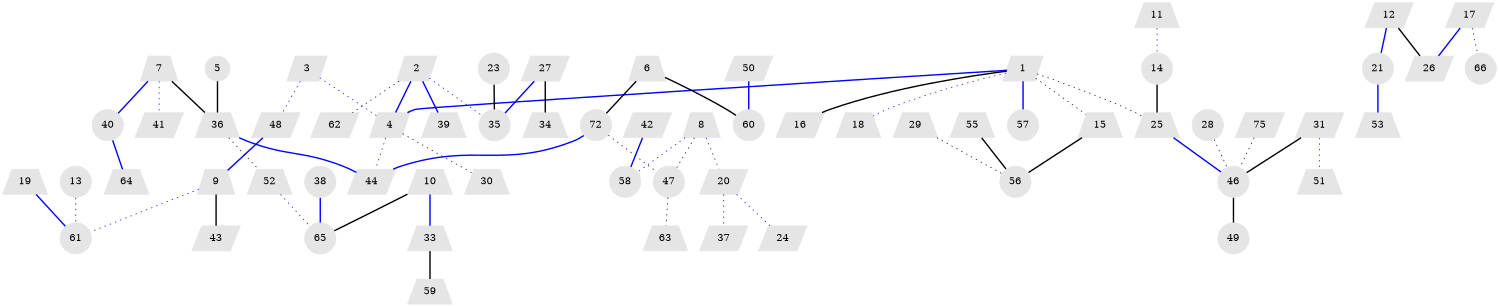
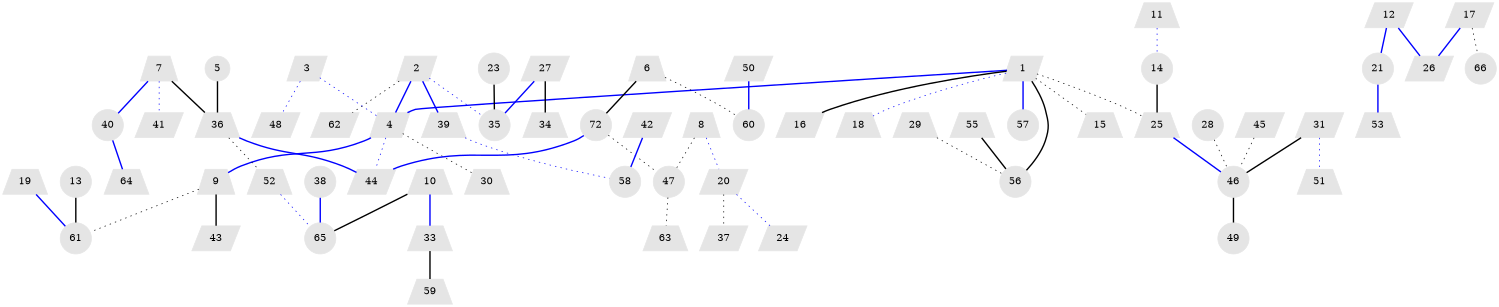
edge "12" -- "26": color black -> blue
edge "6" -- "60": style bold -> dotted
node "75": label "75" -> "45"
edge "48" -- "9": now "4" -- "9"
edge "8" -- "58": now "39" -- "58"
edge "15" -- "56": now "1" -- "56"
edge "13" -- "61": style dotted -> bold
edge "9" -- "61": color blue -> black
